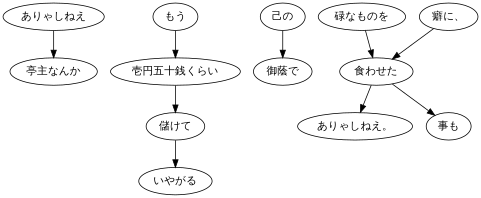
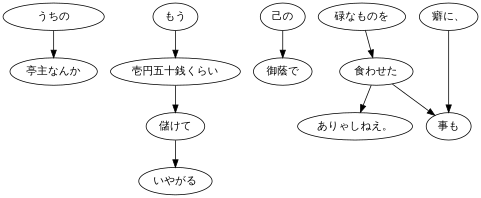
node "ありゃしねえ": label "ありゃしねえ" -> "うちの"
edge "癖に、" -> "食わせた": now "癖に、" -> "事も"
